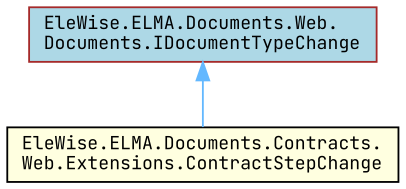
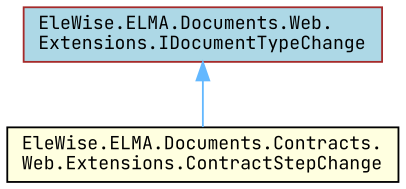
node "EleWise.ELMA.Documents.Web. Documents.IDocumentTypeChange": label "EleWise.ELMA.Documents.Web. Documents.IDocumentTypeChange" -> "EleWise.ELMA.Documents.Web. Extensions.IDocumentTypeChange"
